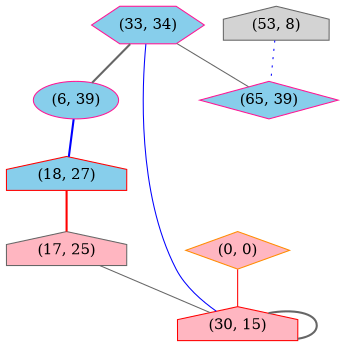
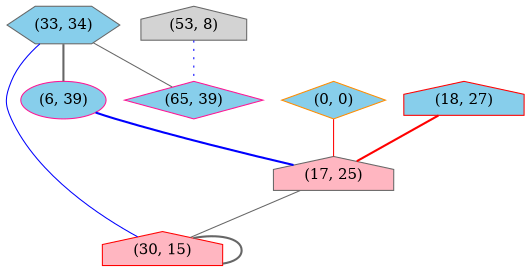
node "(33, 34)": color deeppink -> gray40
edge "(6, 39)" -- "(18, 27)": now "(6, 39)" -- "(17, 25)"
node "(0, 0)": fillcolor lightpink -> skyblue
edge "(0, 0)" -- "(30, 15)": now "(0, 0)" -- "(17, 25)"
